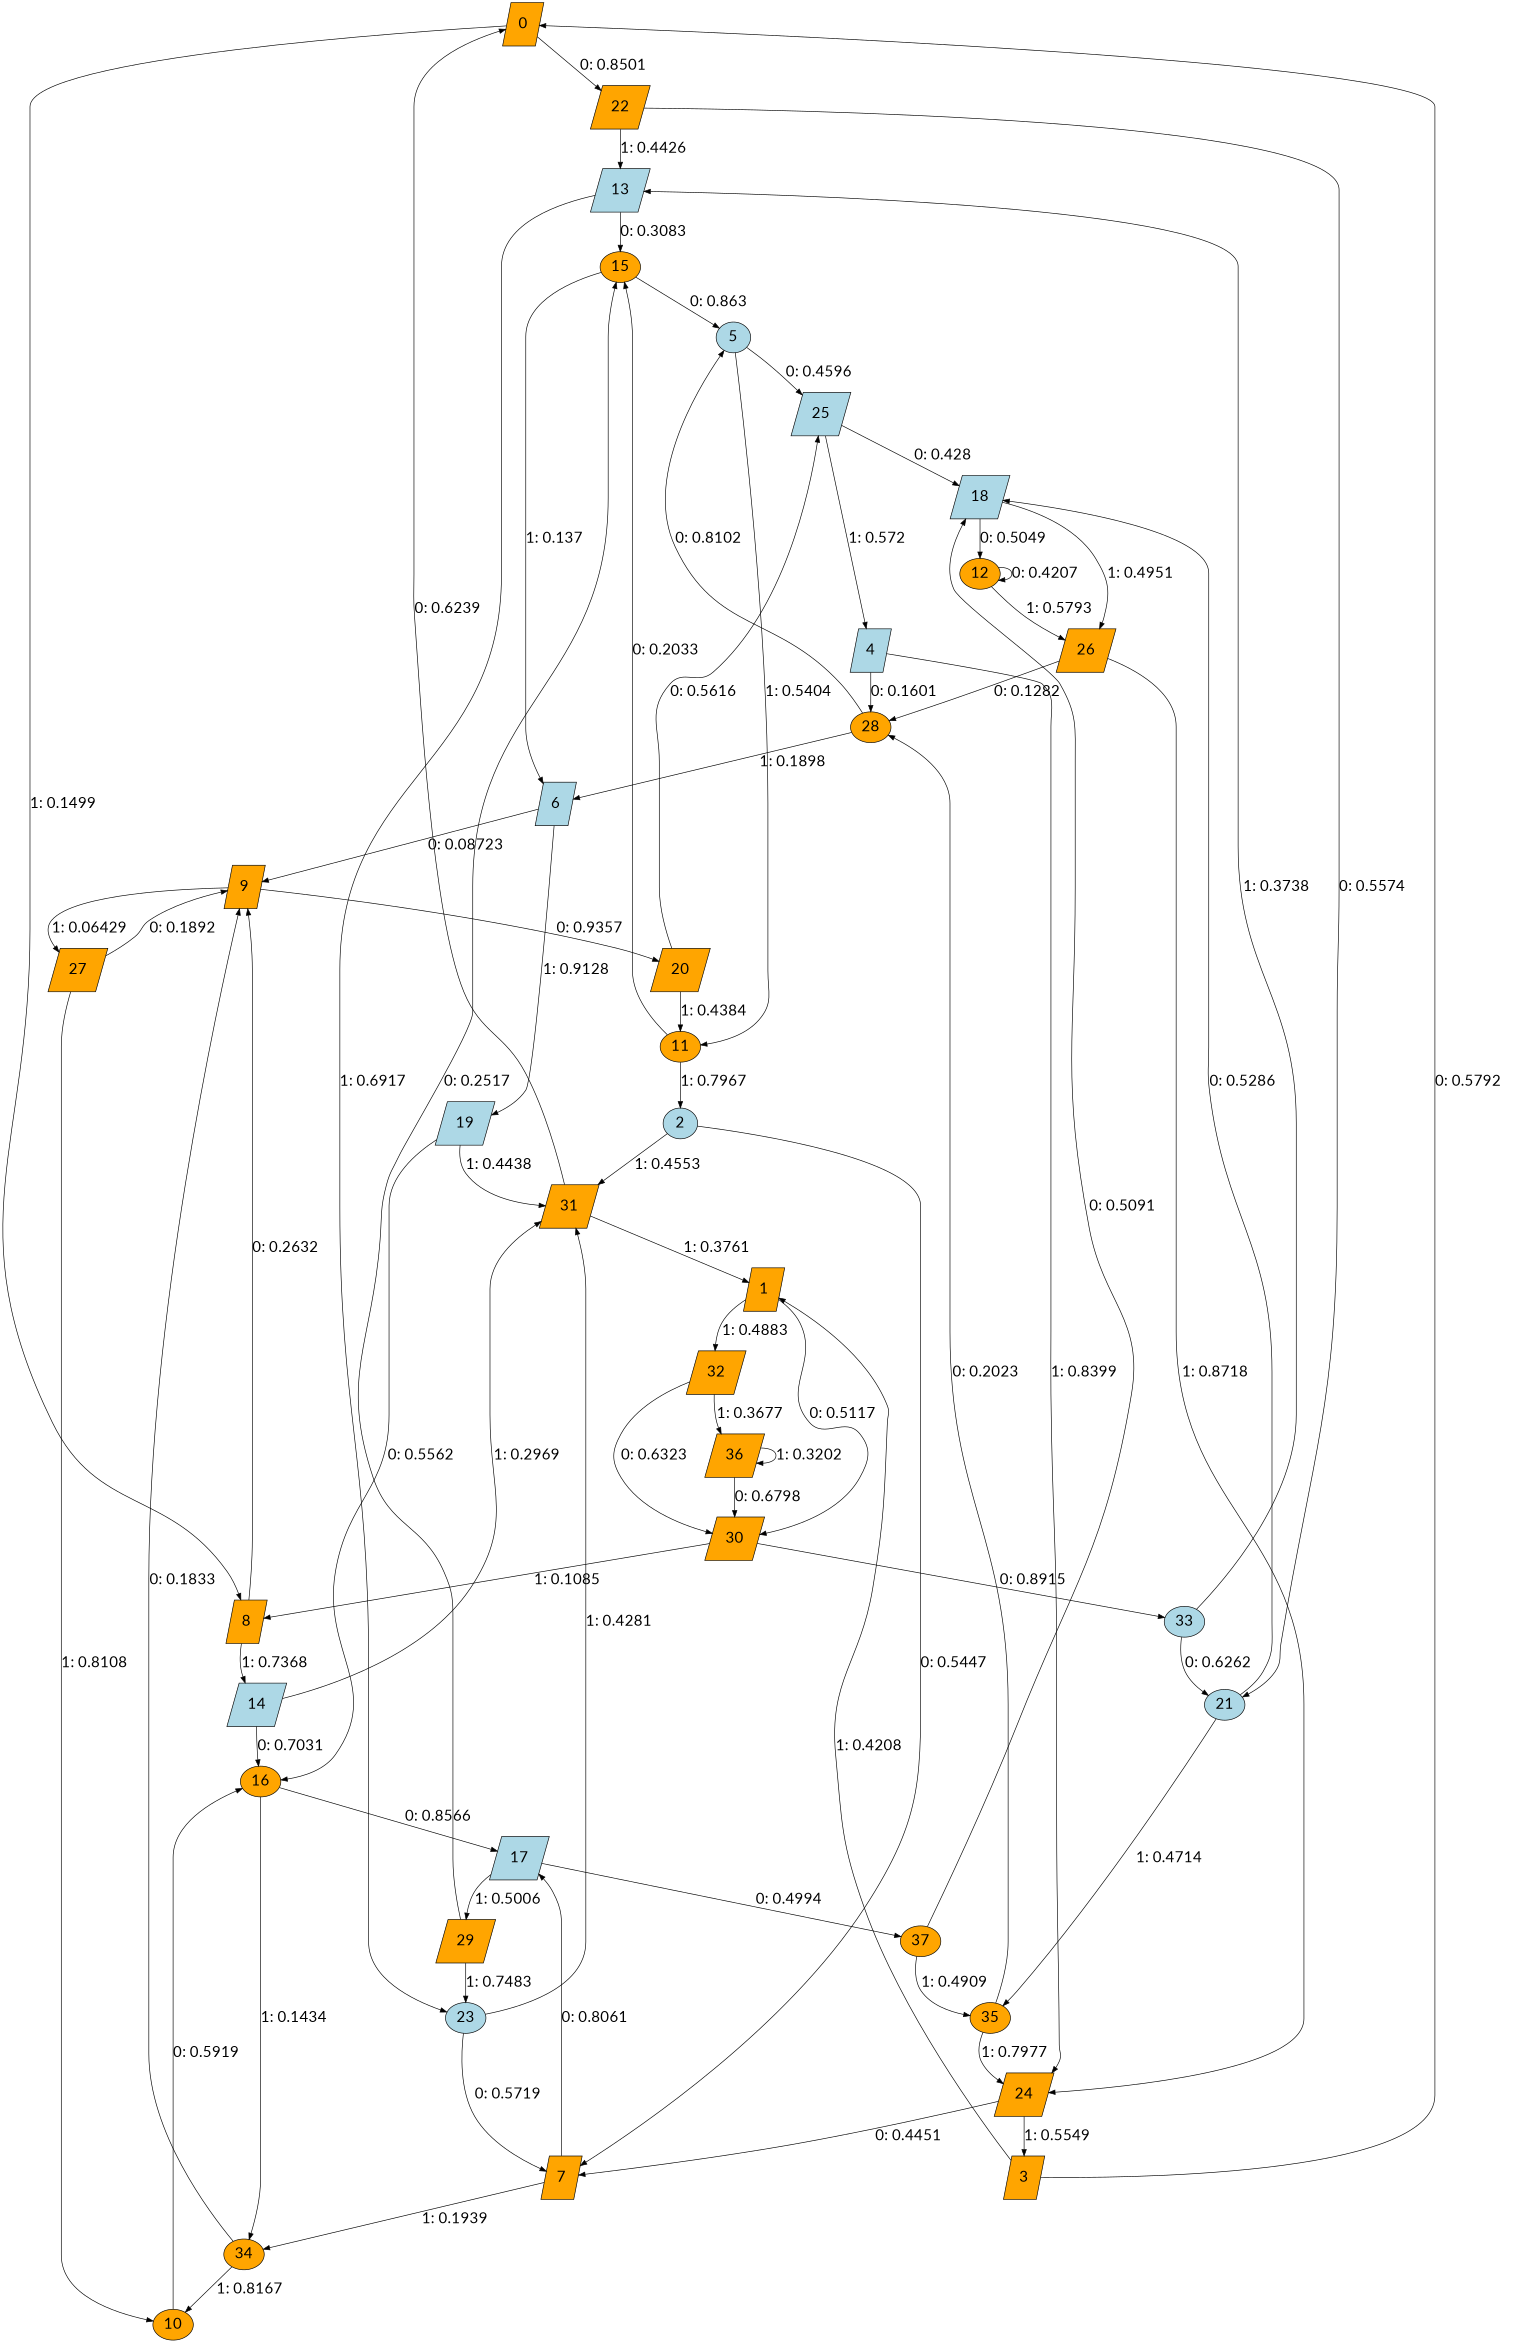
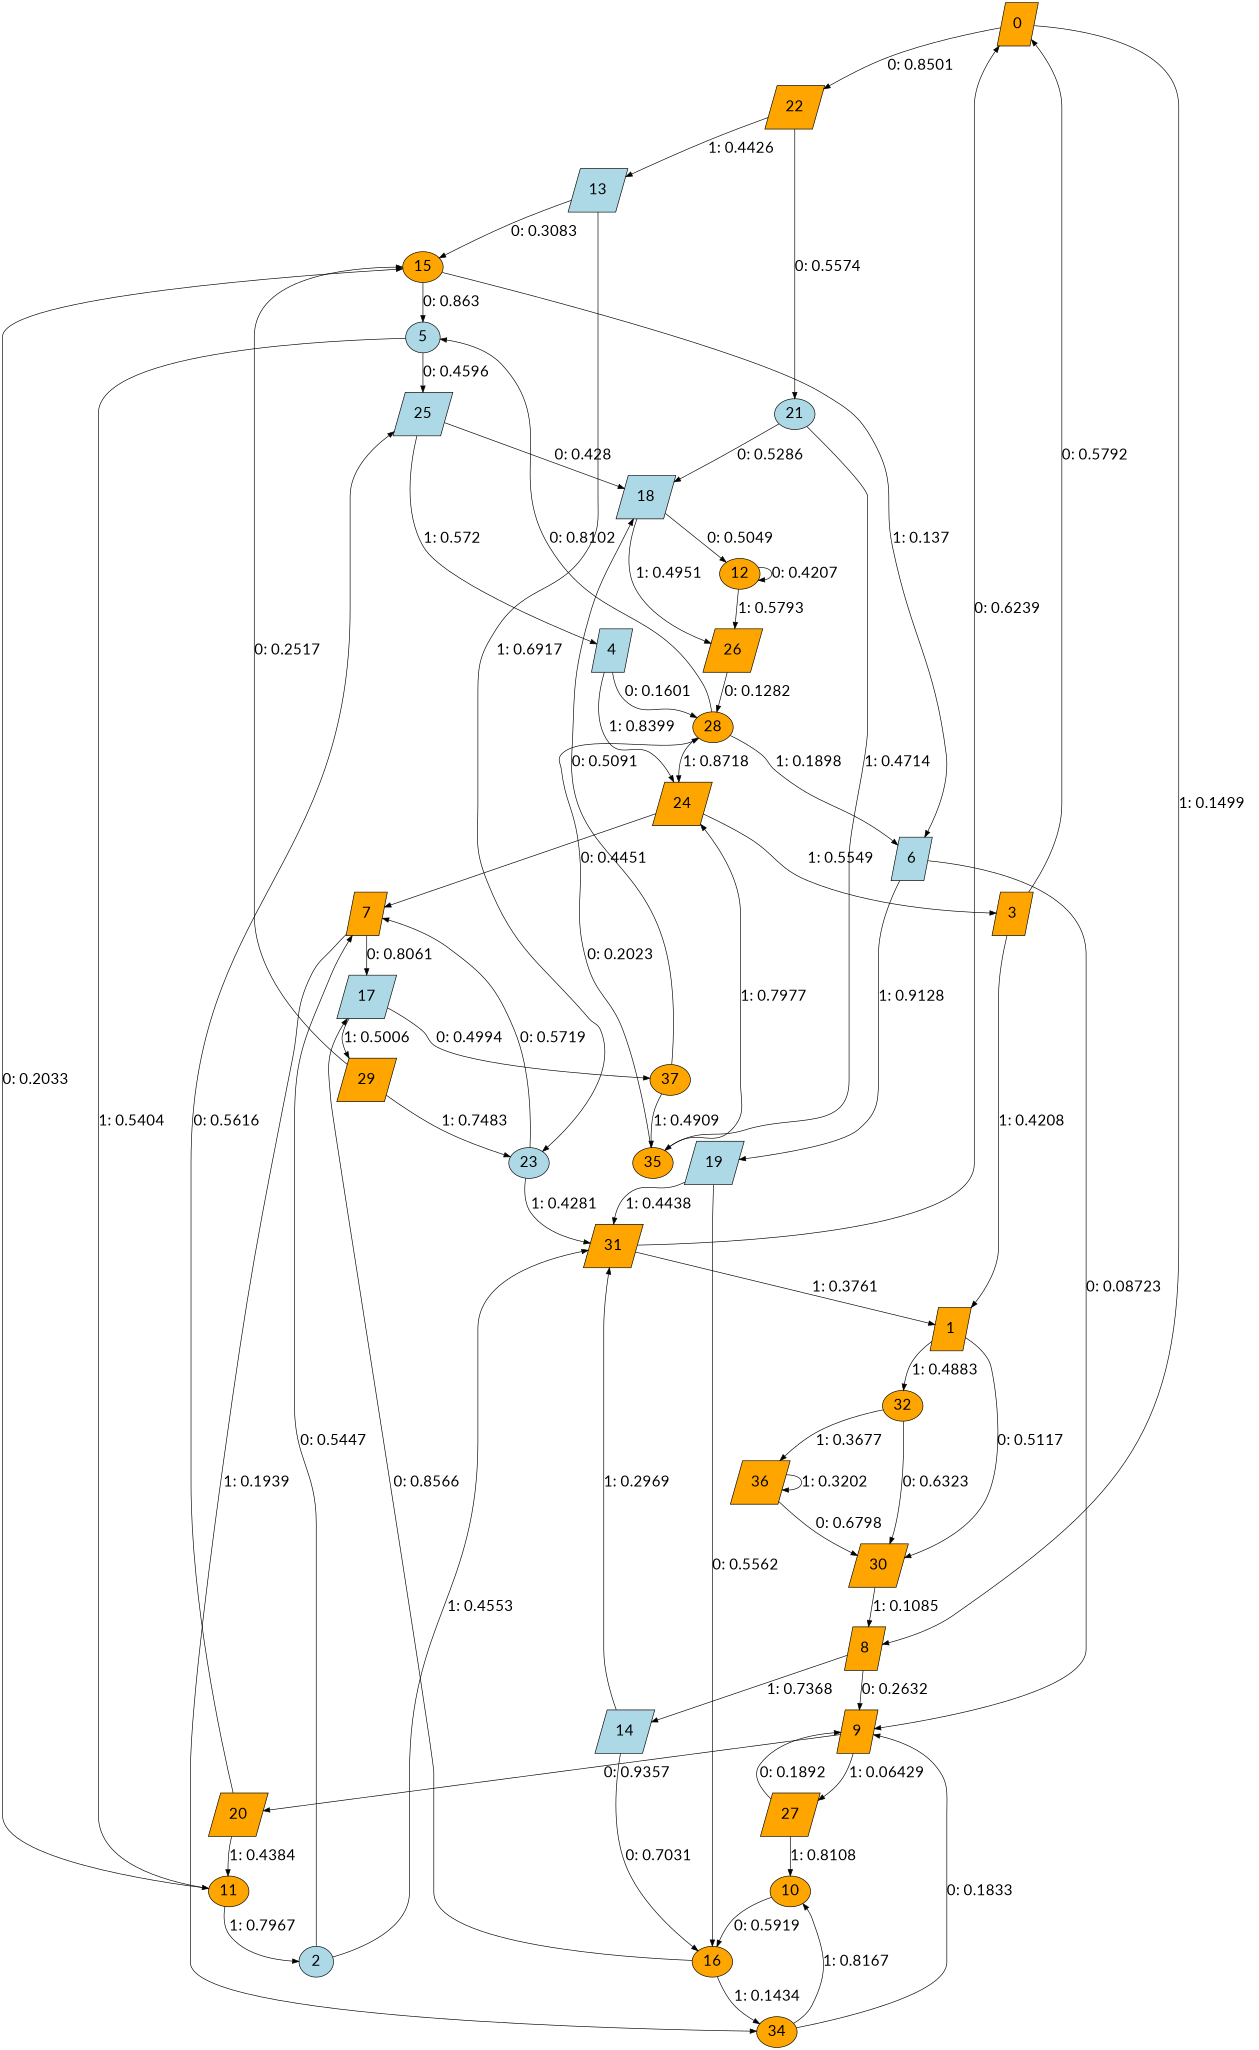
node "32": shape parallelogram -> ellipse
edge "26" -> "24": now "28" -> "24"
node "33": removed
